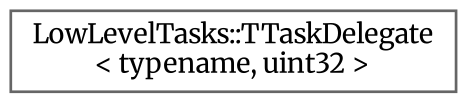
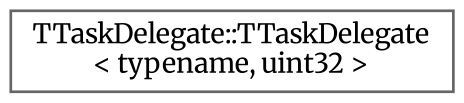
node "LowLevelTasks::TTaskDelegate < typename, uint32 >": label "LowLevelTasks::TTaskDelegate < typename, uint32 >" -> "TTaskDelegate::TTaskDelegate < typename, uint32 >"
